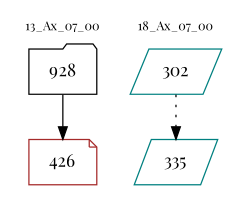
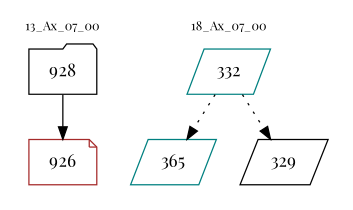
node "302": label "302" -> "332"
node "426": label "426" -> "926"
node "335": label "335" -> "365"
node "329": added
